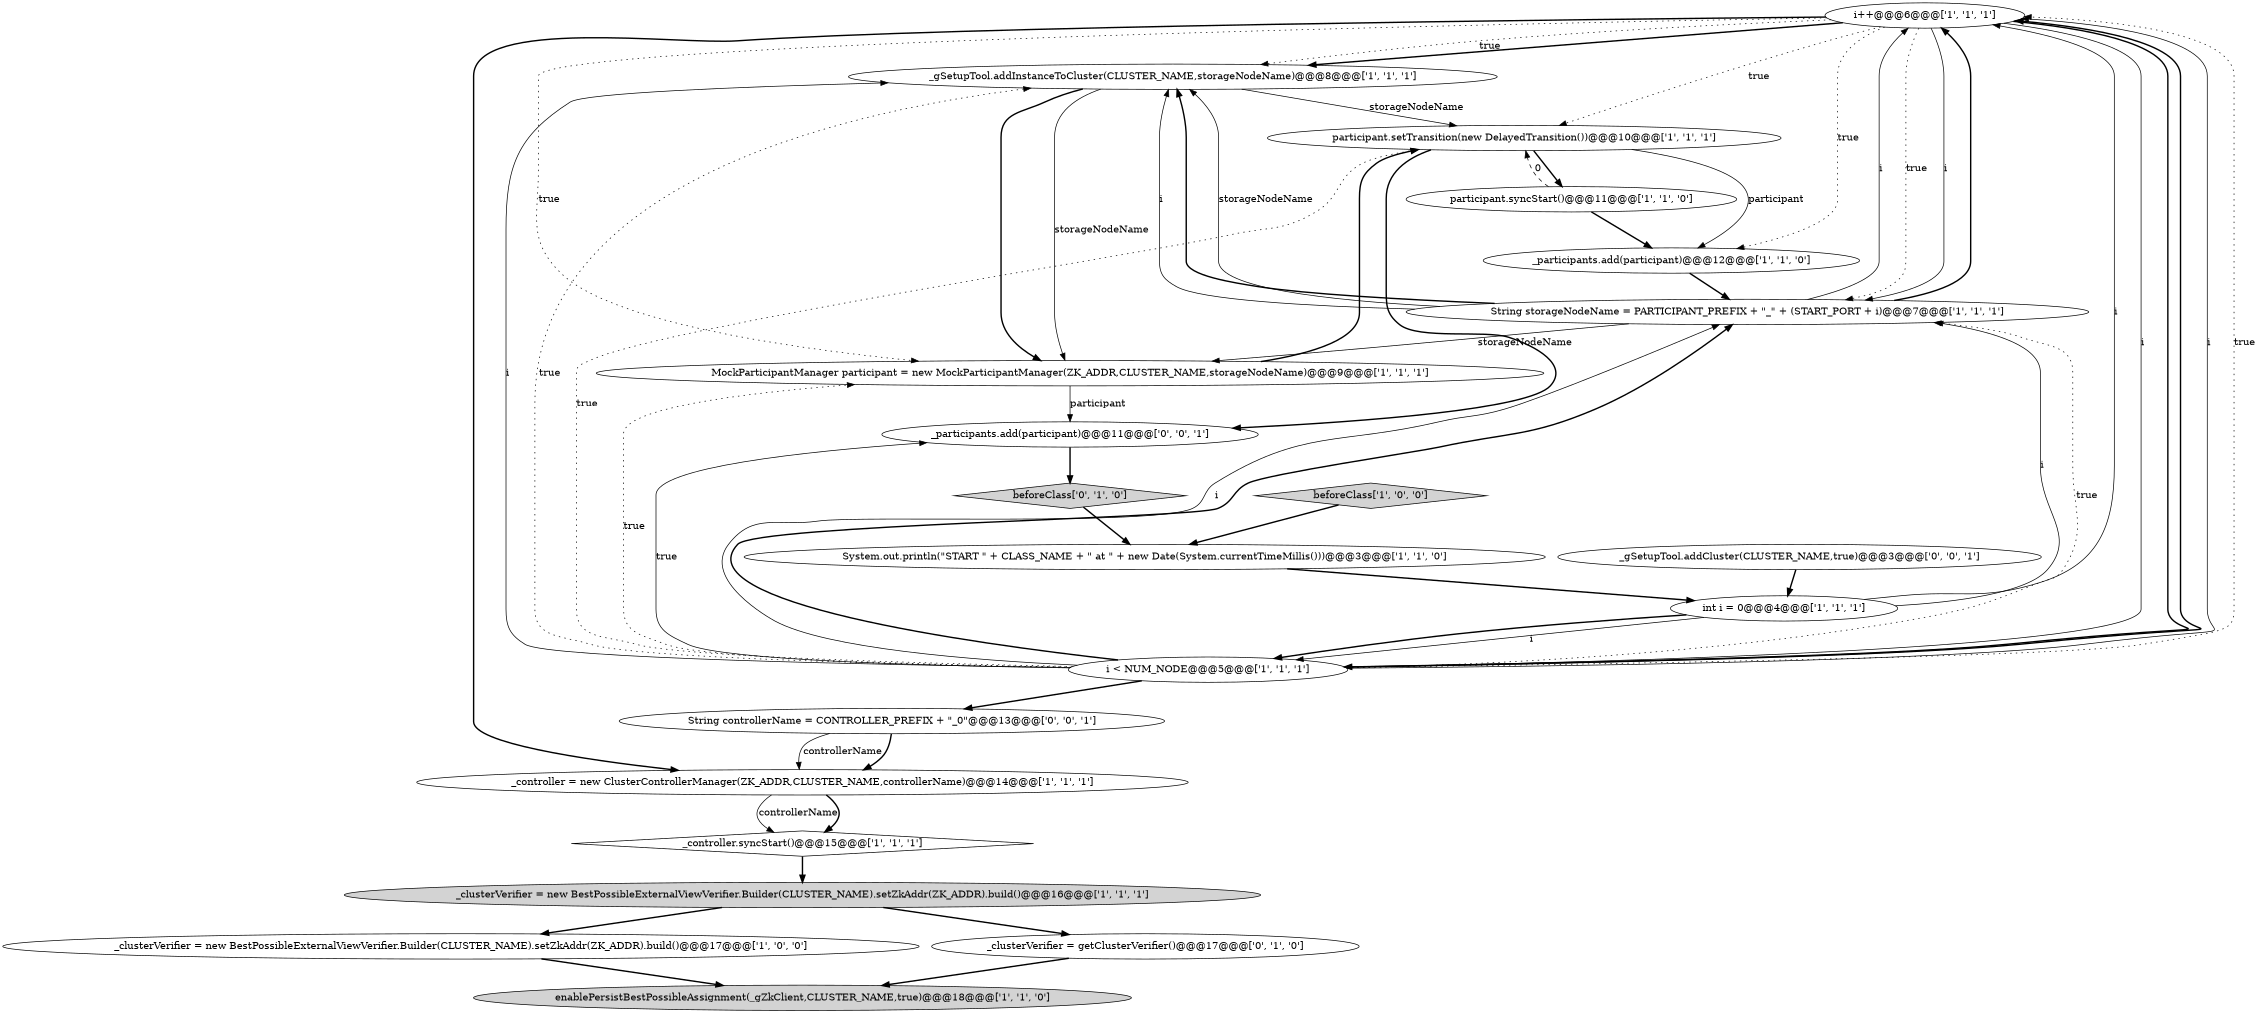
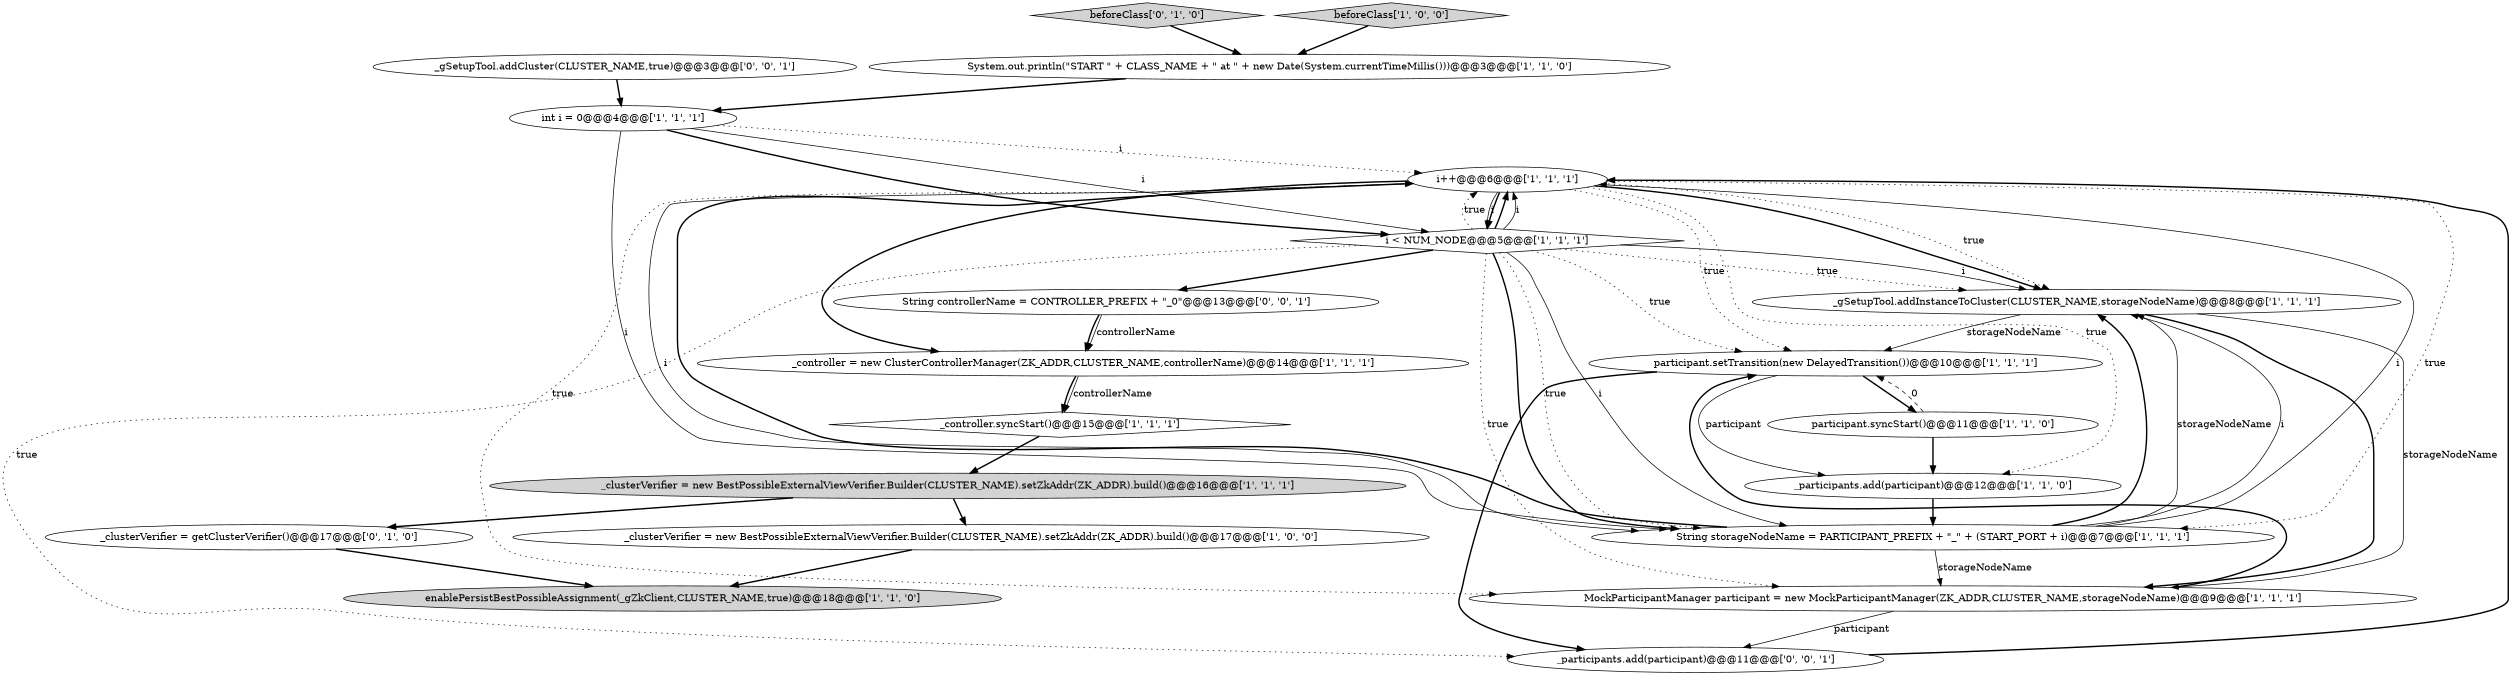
edge "int i = 0@@@4@@@['1', '1', '1']" -> "i++@@@6@@@['1', '1', '1']": style solid -> dotted
edge "_participants.add(participant)@@@11@@@['0', '0', '1']" -> "beforeClass['0', '1', '0']": now "_participants.add(participant)@@@11@@@['0', '0', '1']" -> "i++@@@6@@@['1', '1', '1']"
edge "i < NUM_NODE@@@5@@@['1', '1', '1']" -> "_participants.add(participant)@@@11@@@['0', '0', '1']": style solid -> dotted
node "i < NUM_NODE@@@5@@@['1', '1', '1']": shape ellipse -> diamond
